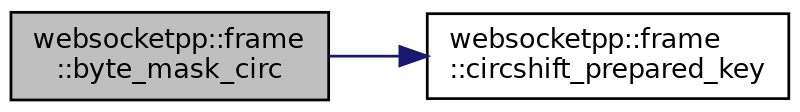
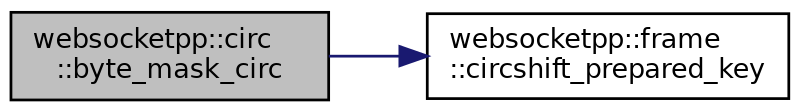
node "websocketpp::frame ::byte_mask_circ": label "websocketpp::frame ::byte_mask_circ" -> "websocketpp::circ ::byte_mask_circ"
